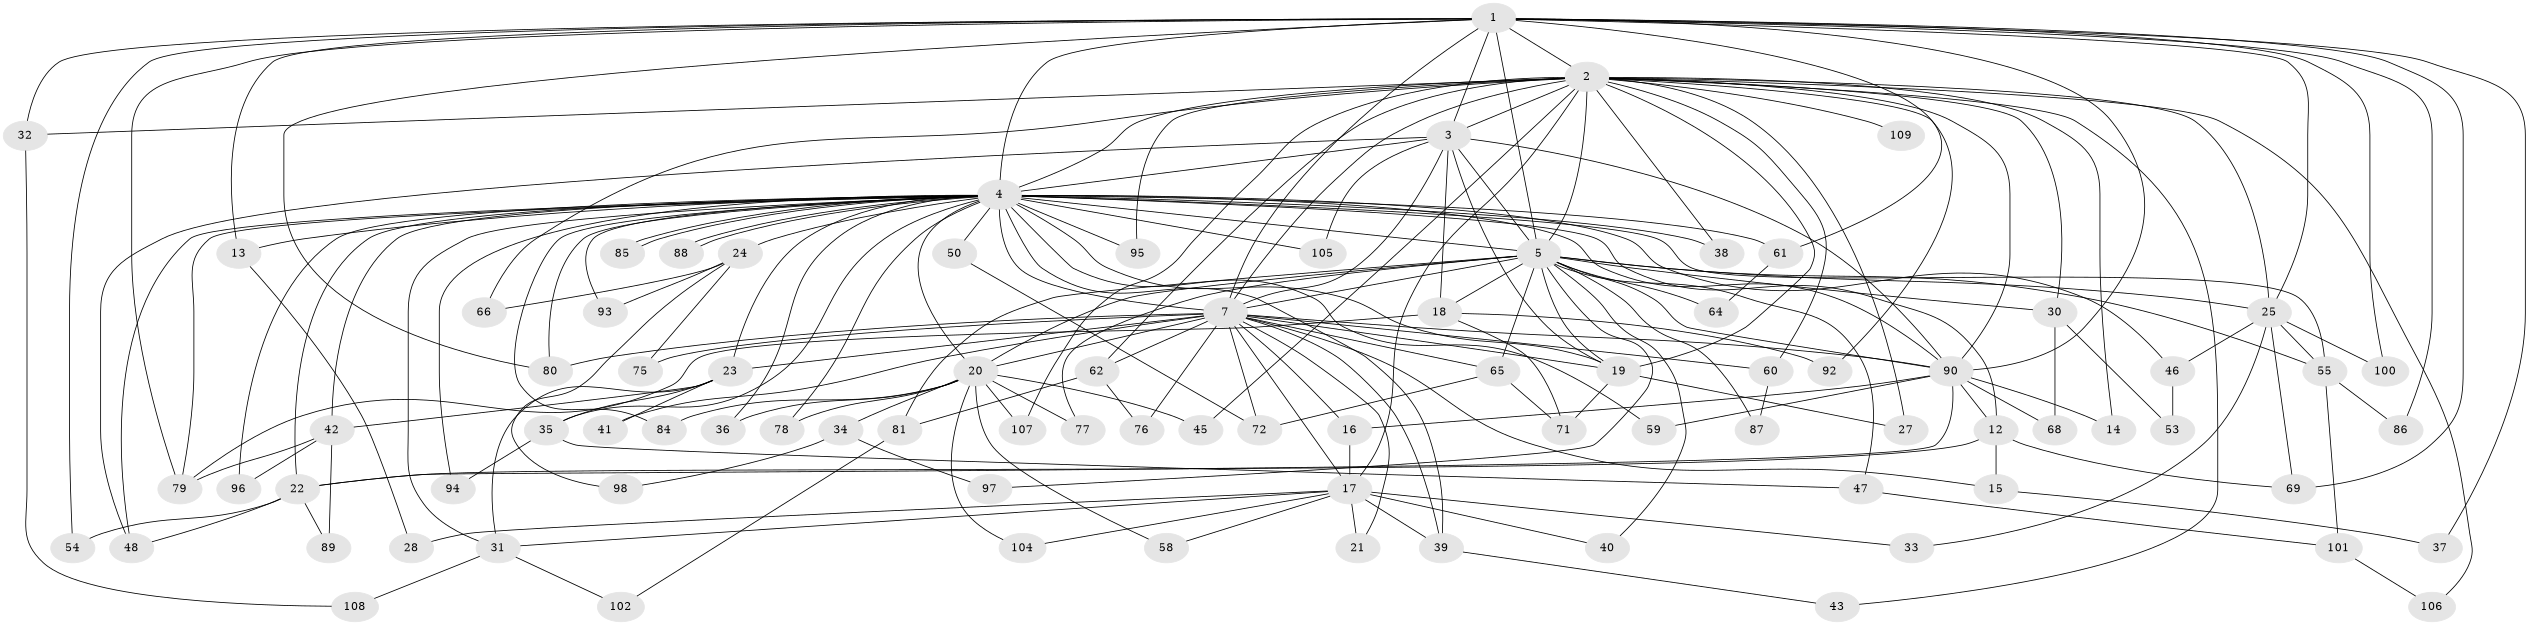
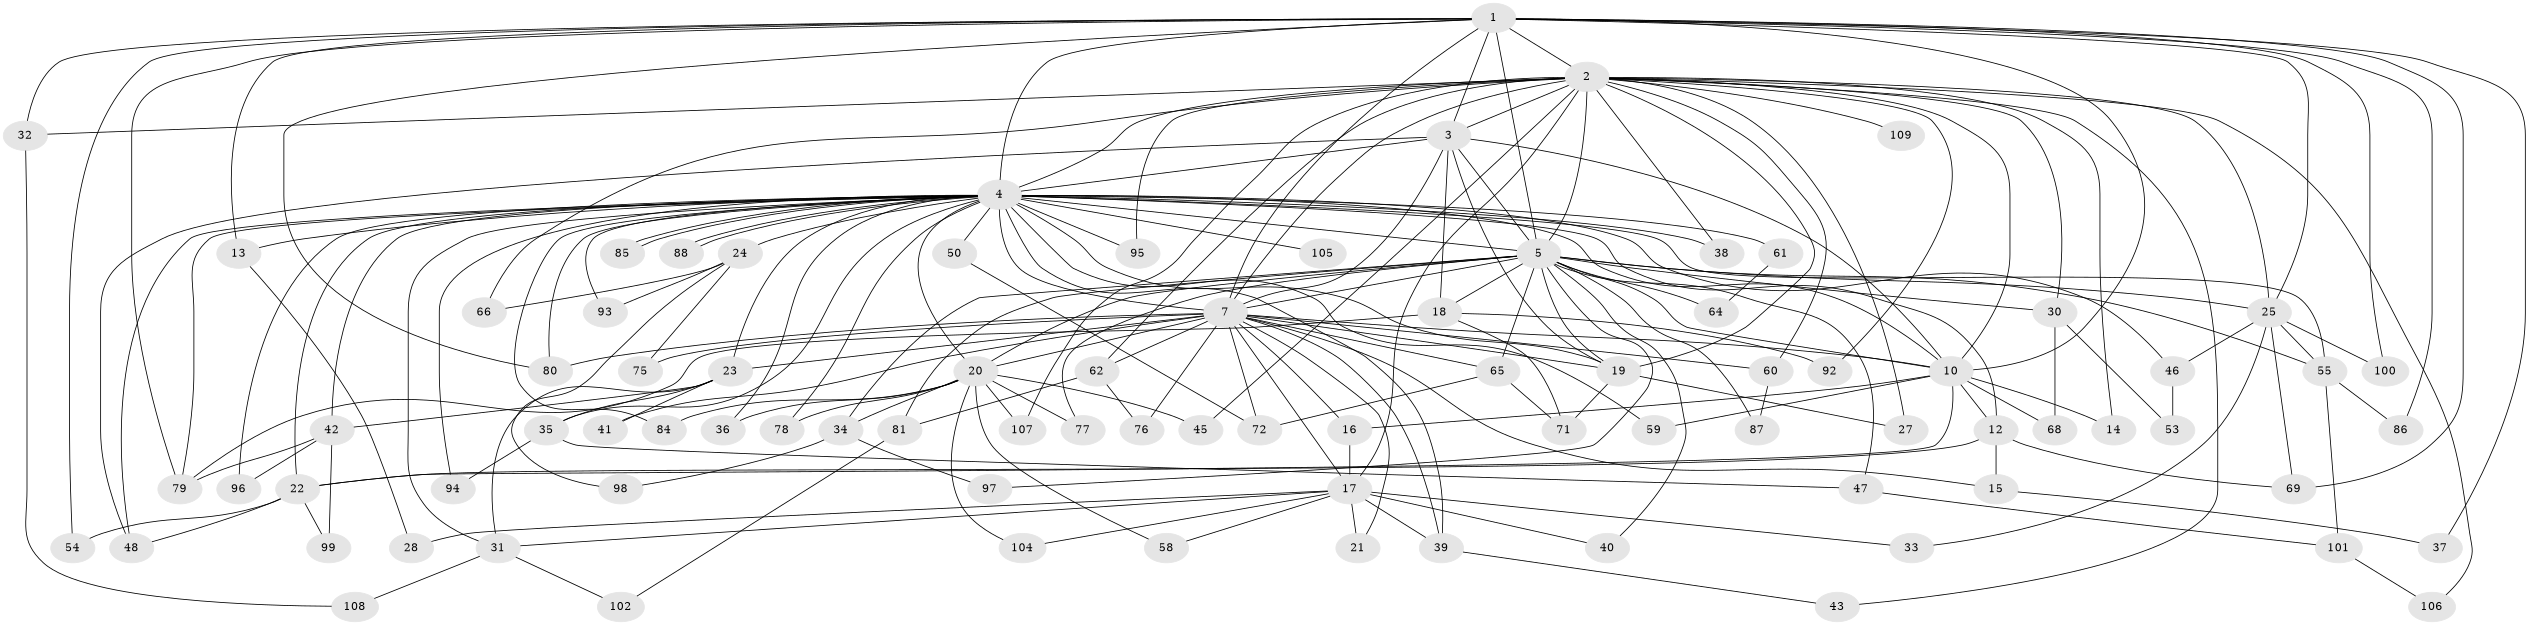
edge "1" -- "61": removed
edge "3" -- "105": removed
edge "5" -- "34": added
node "90": label "90" -> "10"
node "89": label "89" -> "99"
